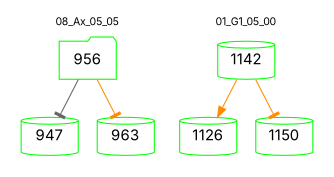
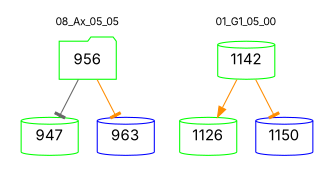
node "963": color green -> blue
node "1150": color green -> blue
